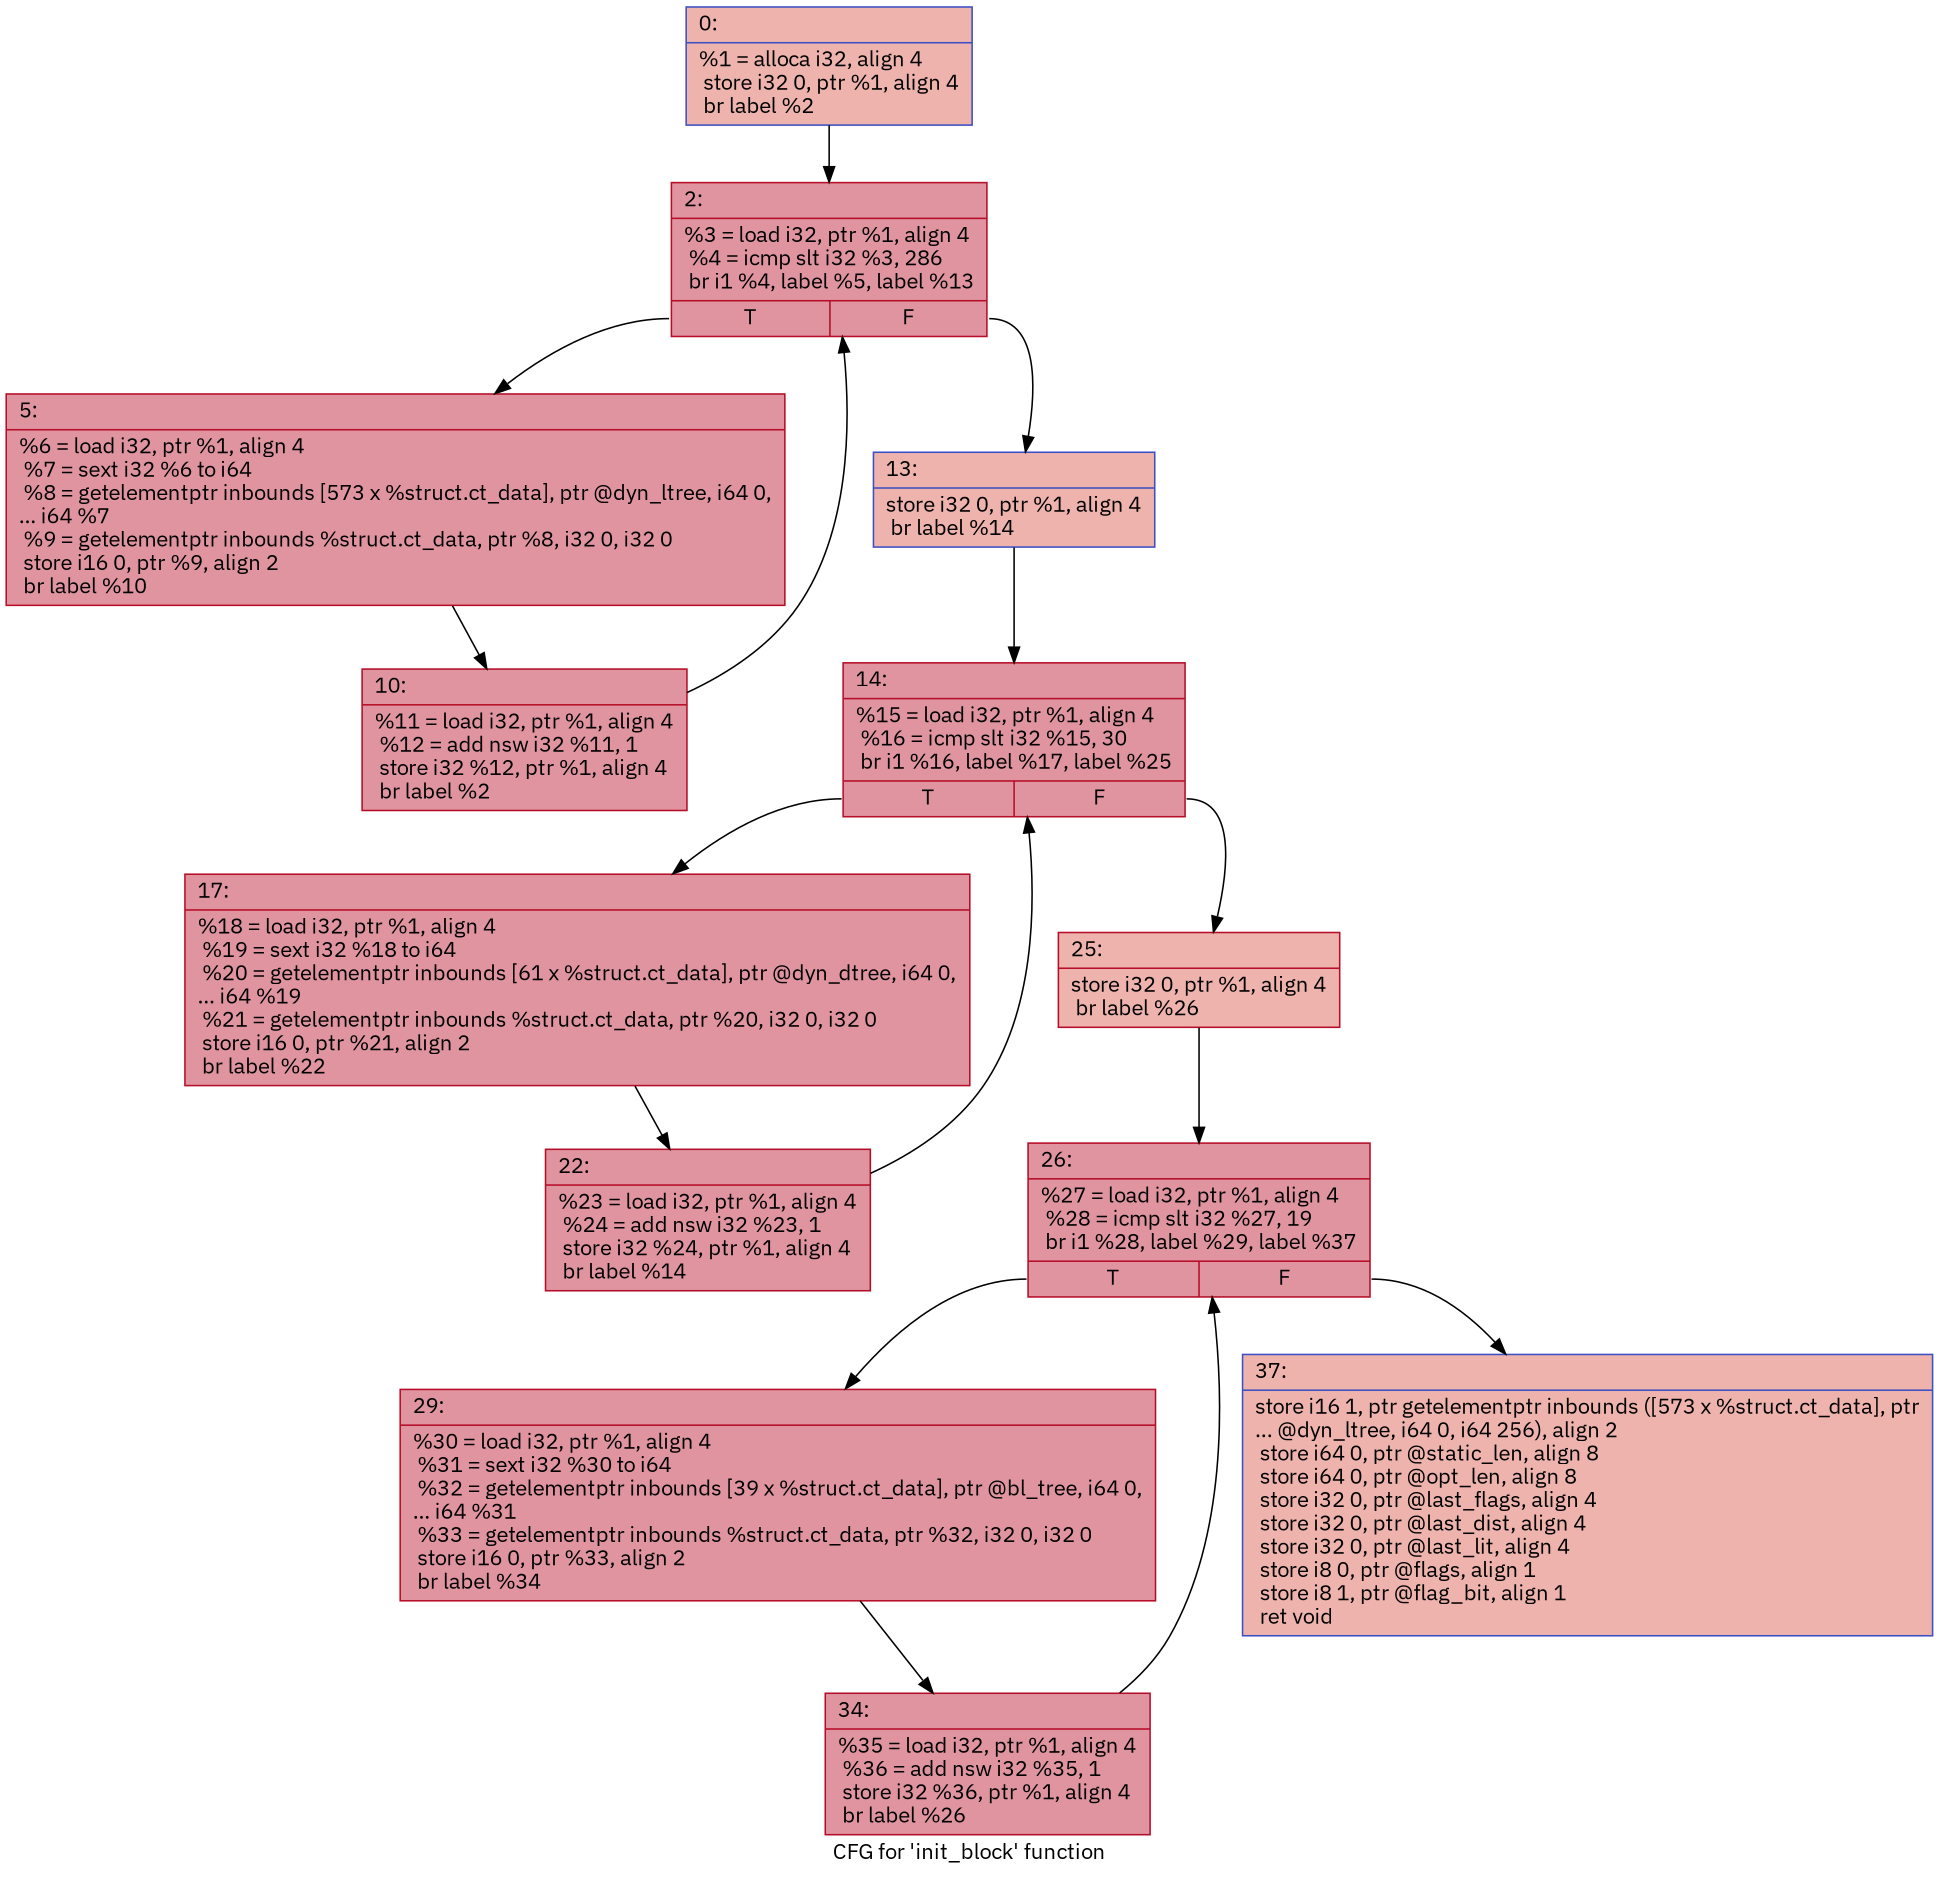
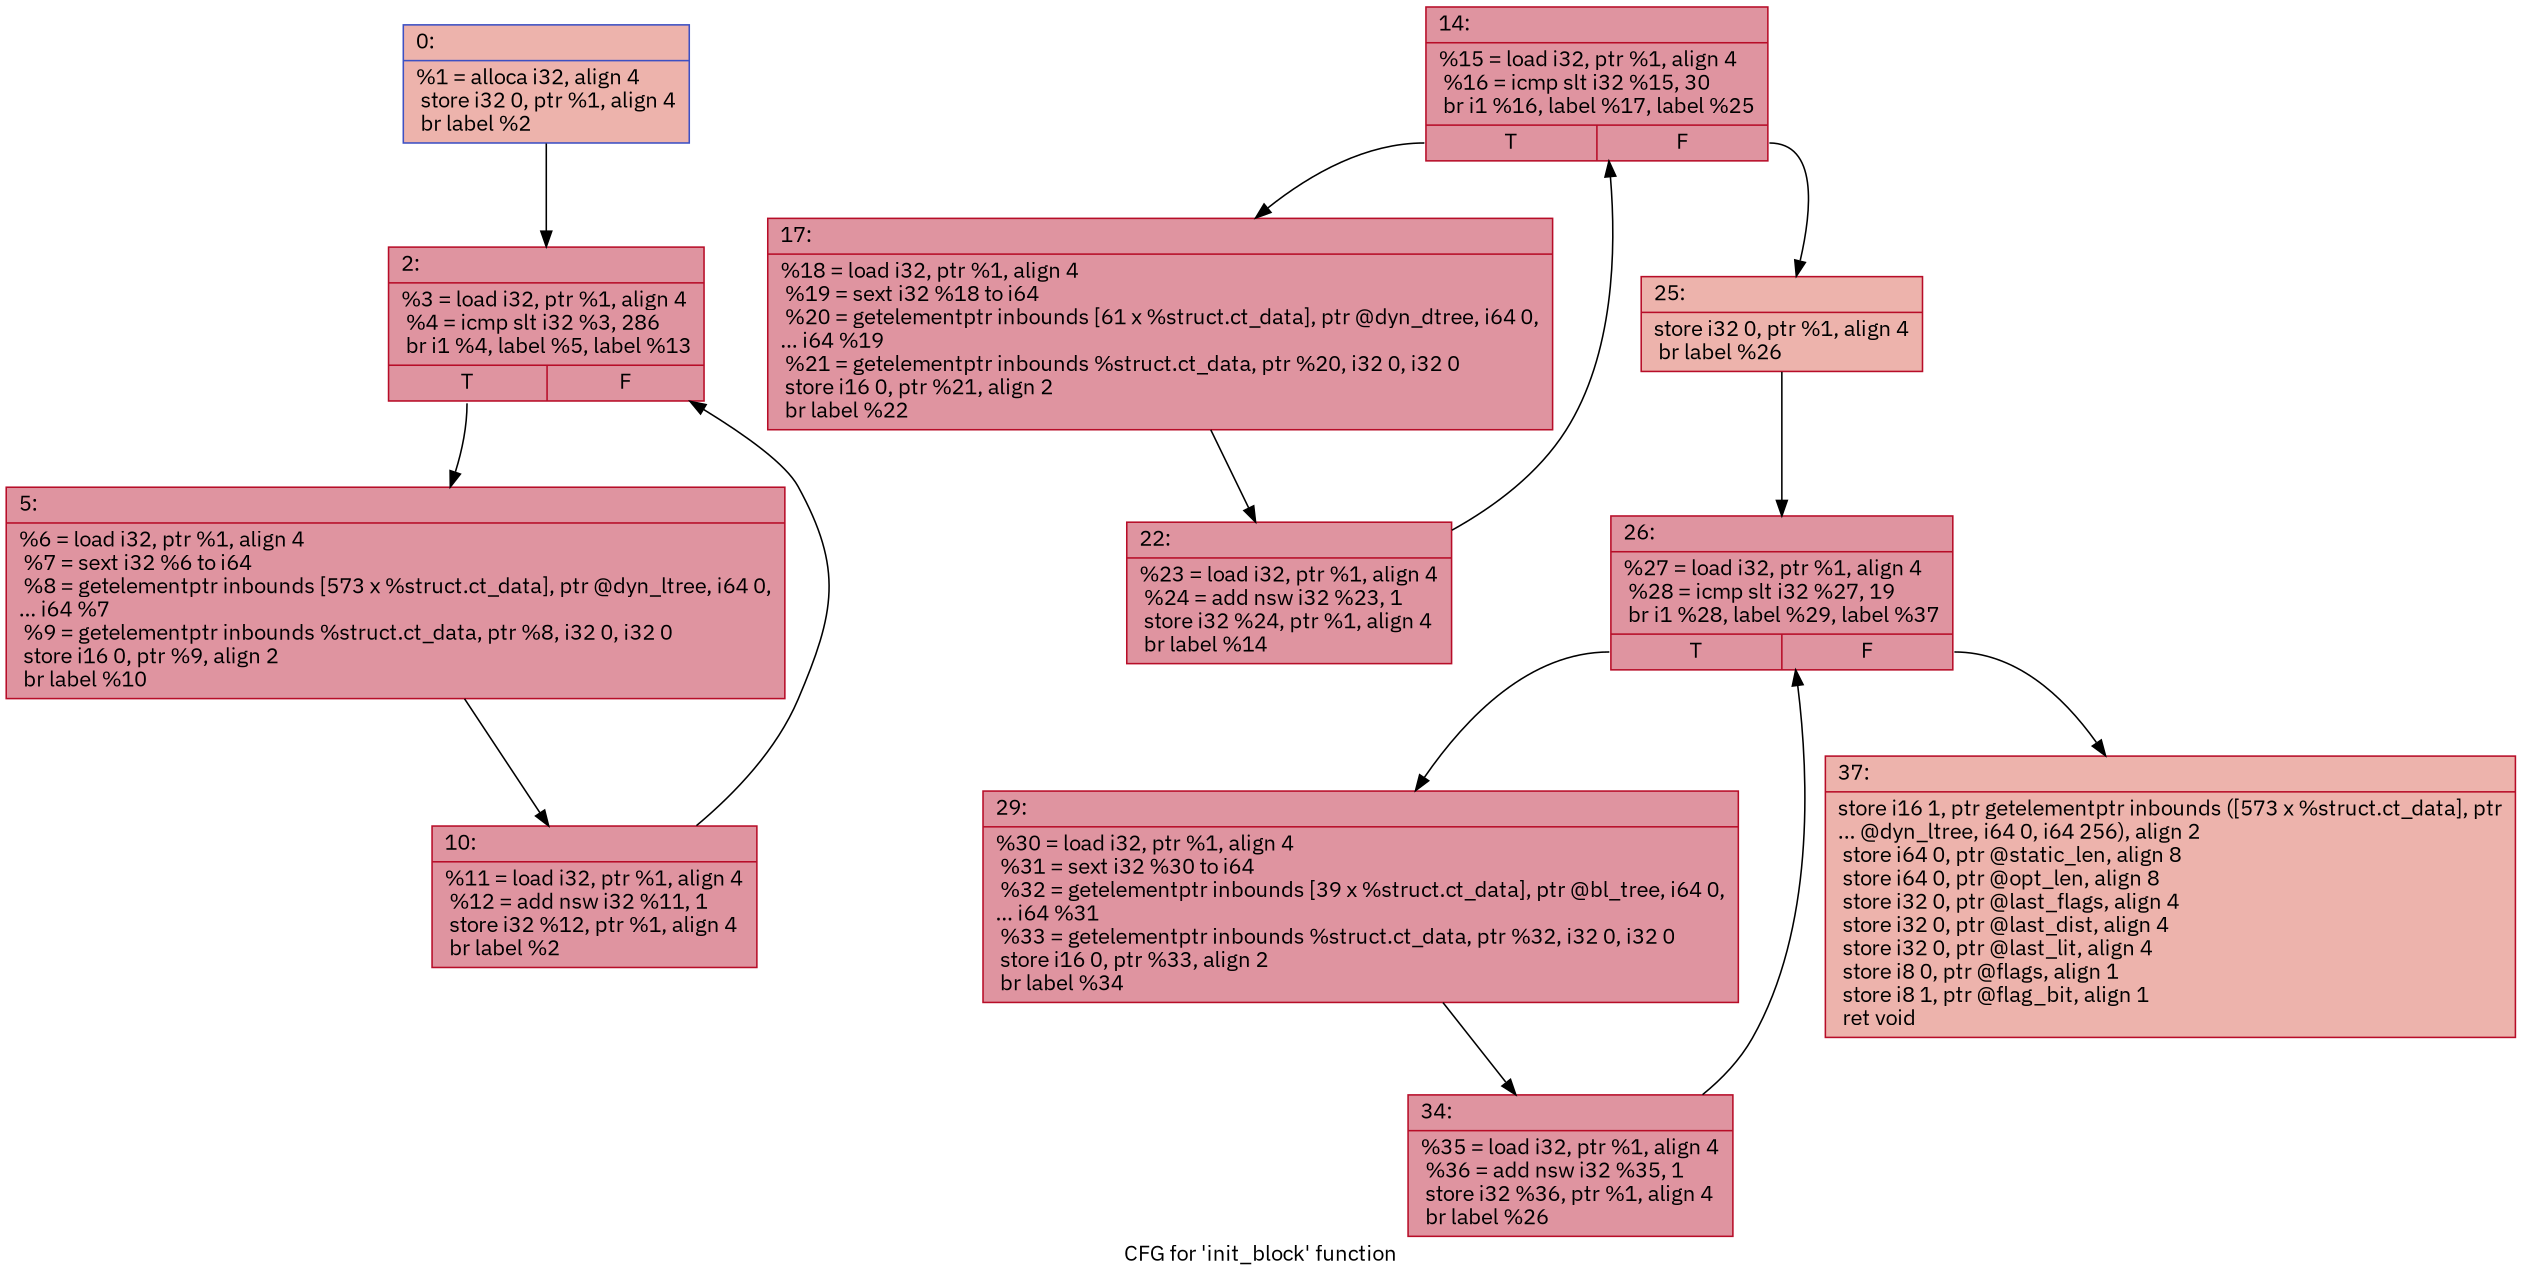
node "13:": removed
node "37:": color #3d50c3ff -> #b70d28ff
